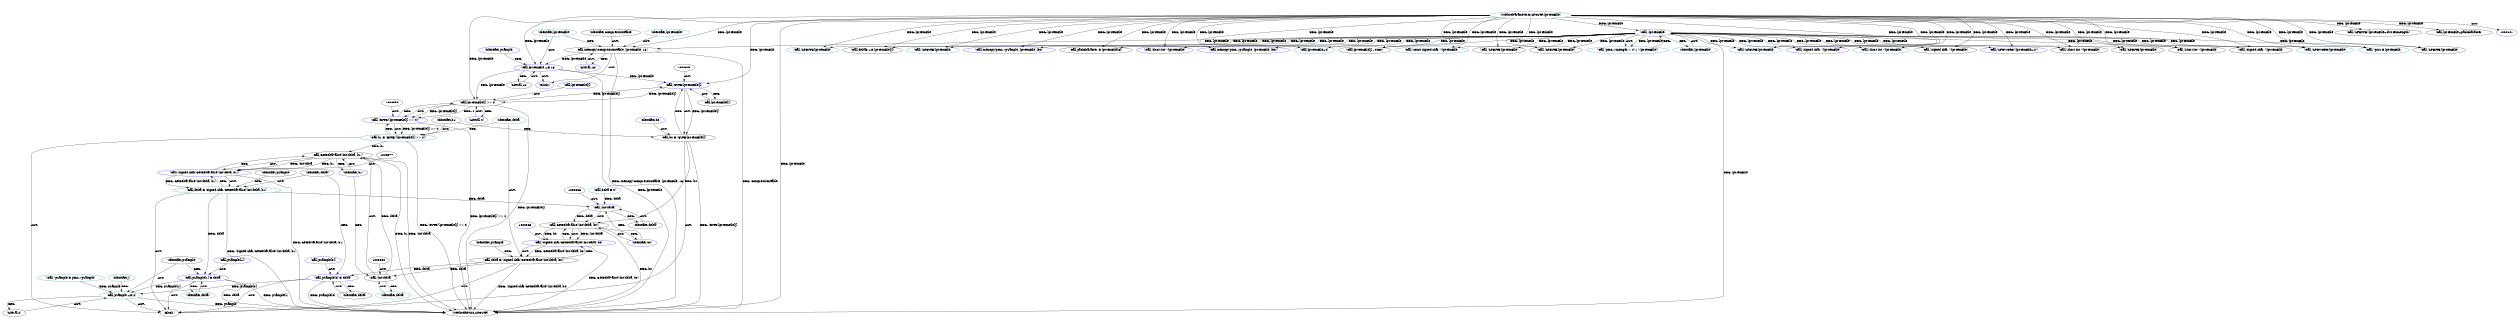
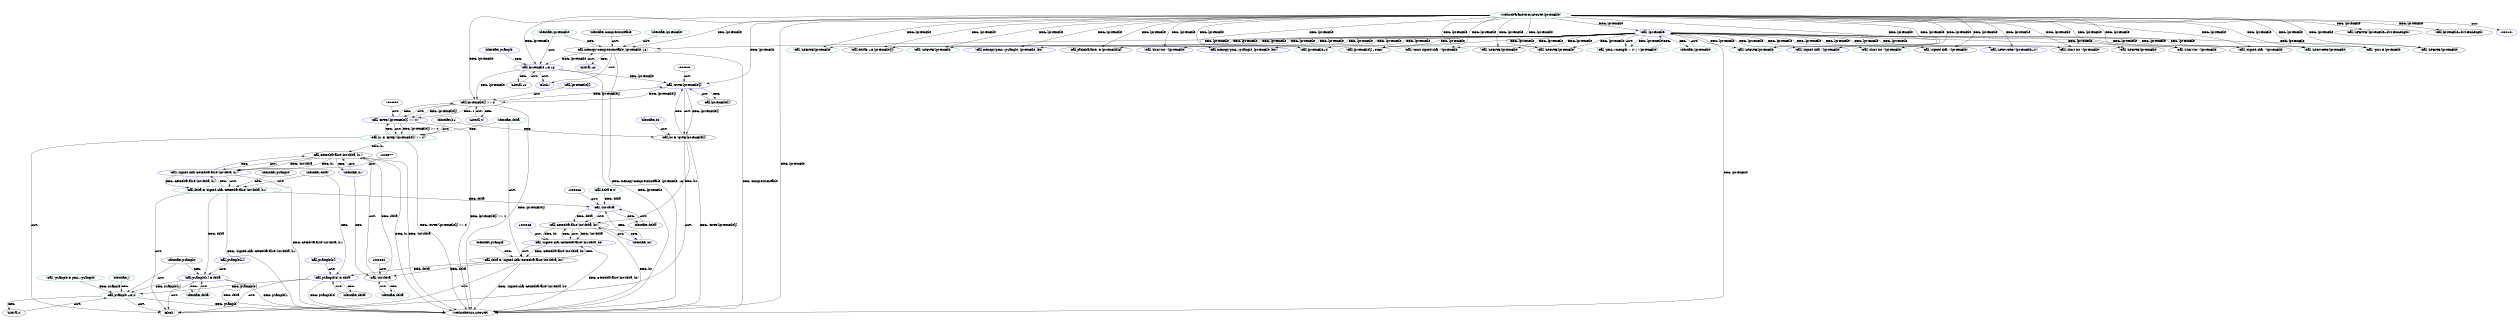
node "(Call,lpMemFile+packcharacter)": label "(Call,lpMemFile+packcharacter)" -> "(Call,lpMemFile+dwMemLength)"
